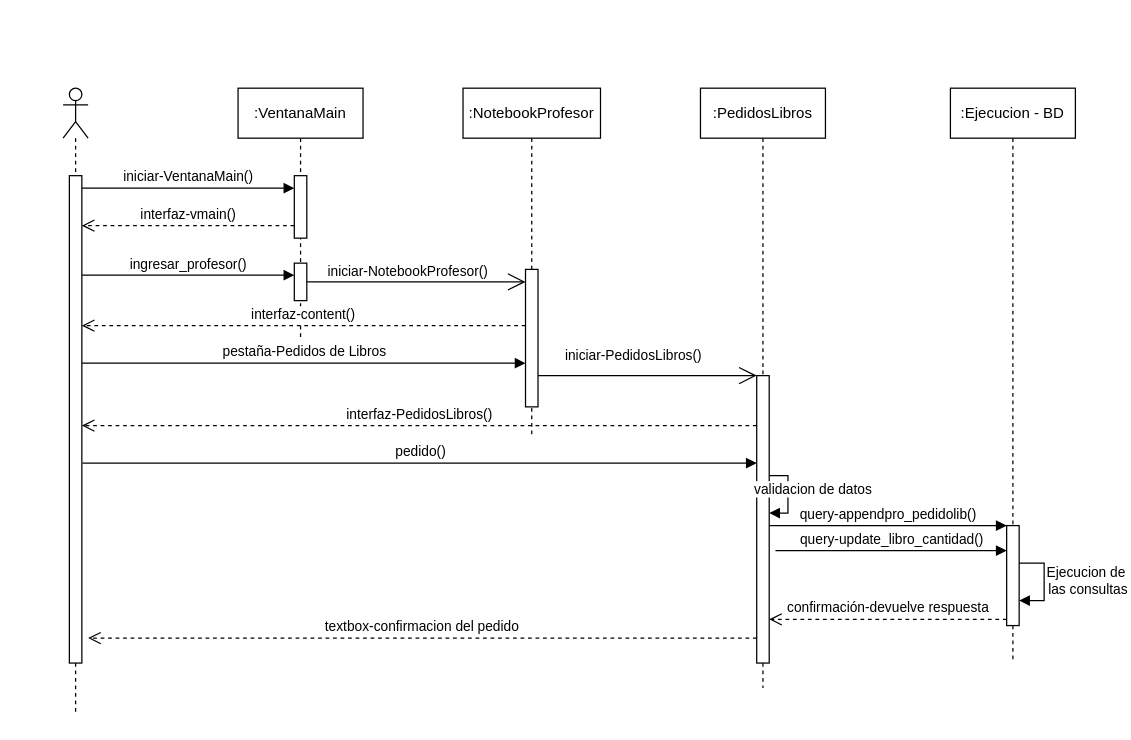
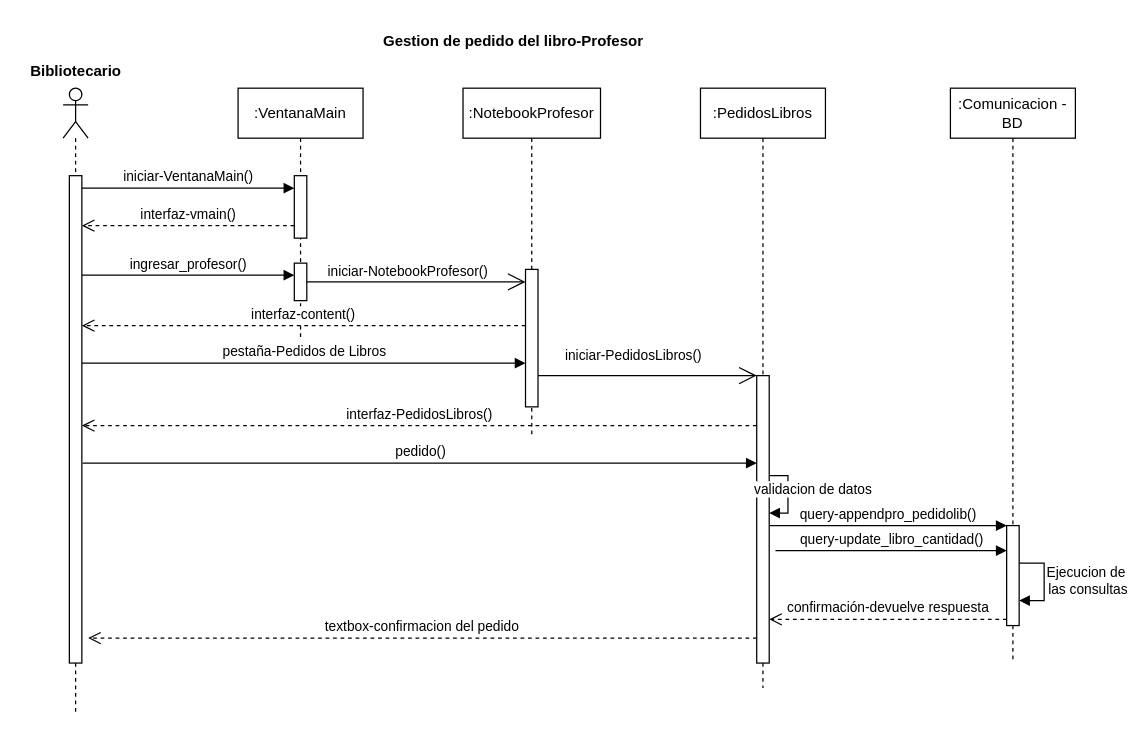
node "Gestion de pedido del libro-Profesor": added
node "Bibliotecario": added
node ":Ejecucion - BD": label ":Ejecucion - BD" -> ":Comunicacion - BD"
